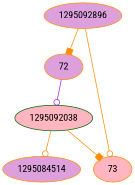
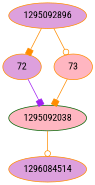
edge "72" -> "1295092038": arrowhead odot -> box
edge "1295092038" -> "73": reversed
node "1295084514": label "1295084514" -> "1296084514"
